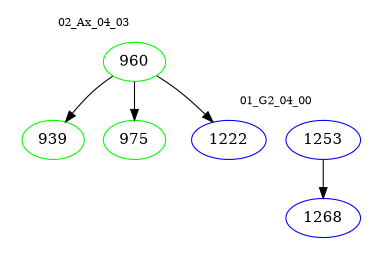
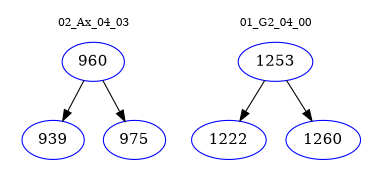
node "960": color green -> blue
edge "960" -> "1222": now "1253" -> "1222"
node "939": color green -> blue
node "975": color green -> blue
node "1268": label "1268" -> "1260"
